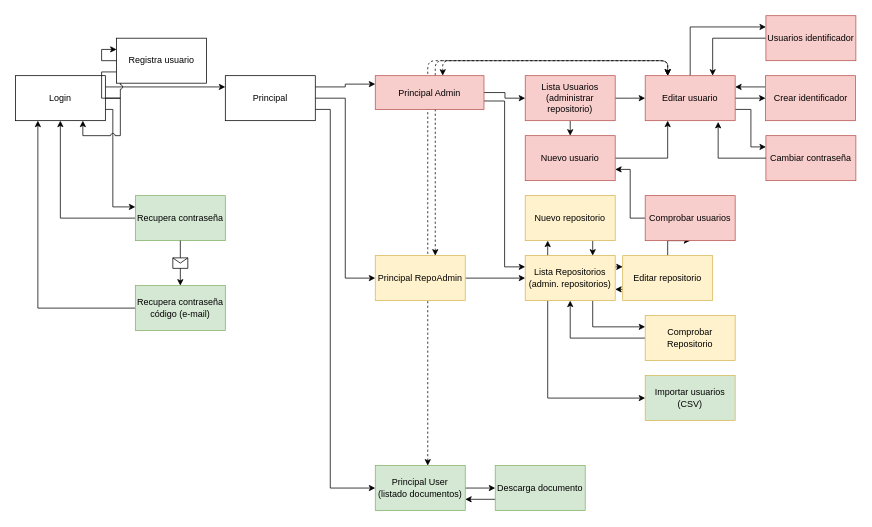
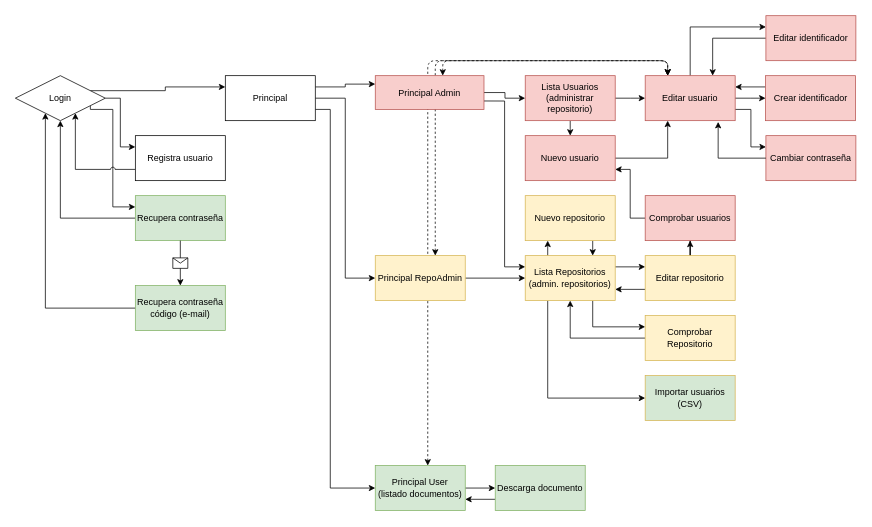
node "Usuarios identificador": label "Usuarios identificador" -> "Editar identificador"
node "Registra usuario": moved (162, 60) -> (180, 158)
node "Login": shape rectangle -> diamond
node "Editar repositorio": moved (668, 278) -> (690, 278)
